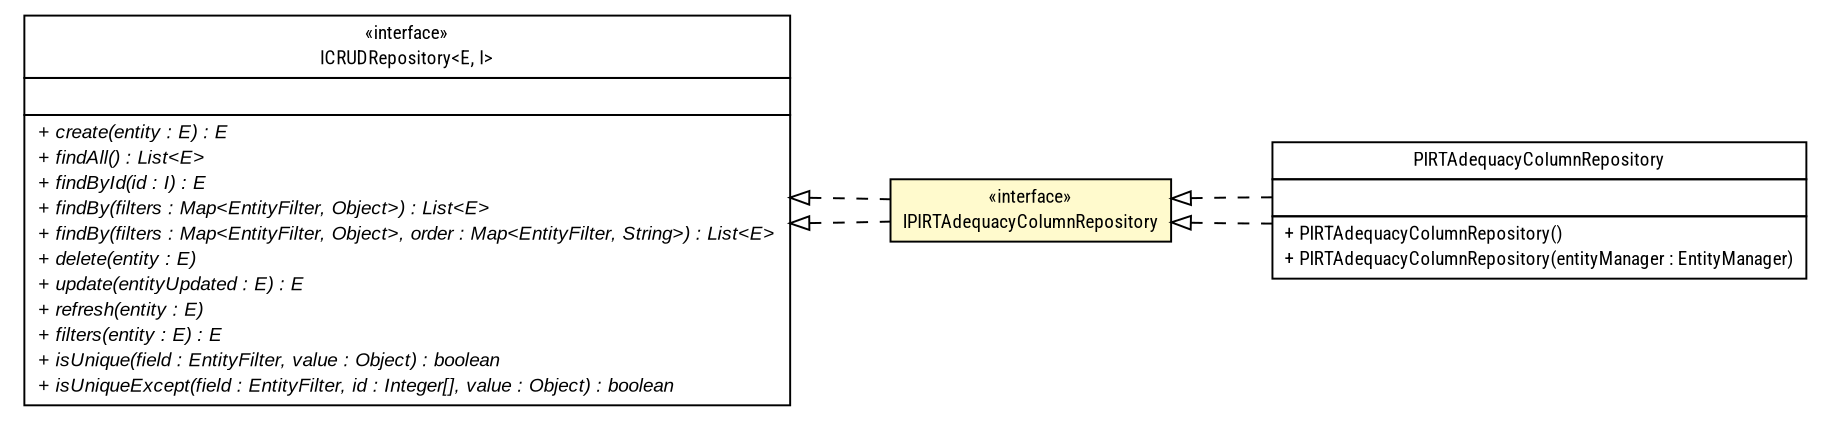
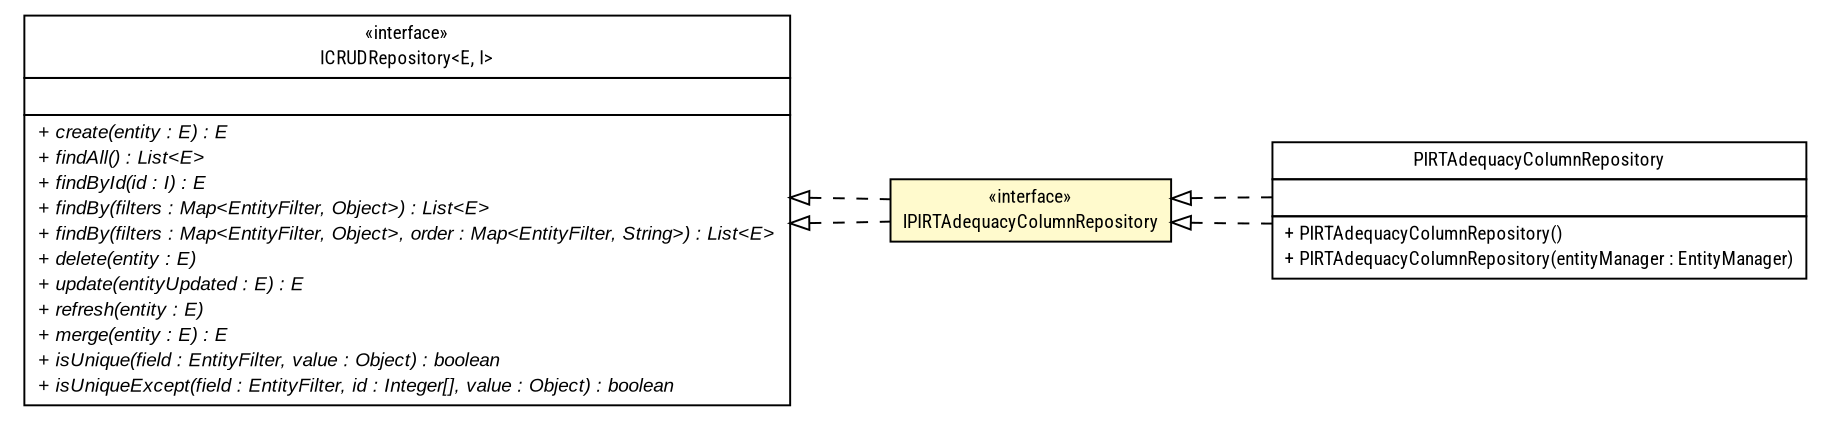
node "ICRUDRepository<E, I>": text "+ filters(entity : E) : E" -> "+ merge(entity : E) : E"
